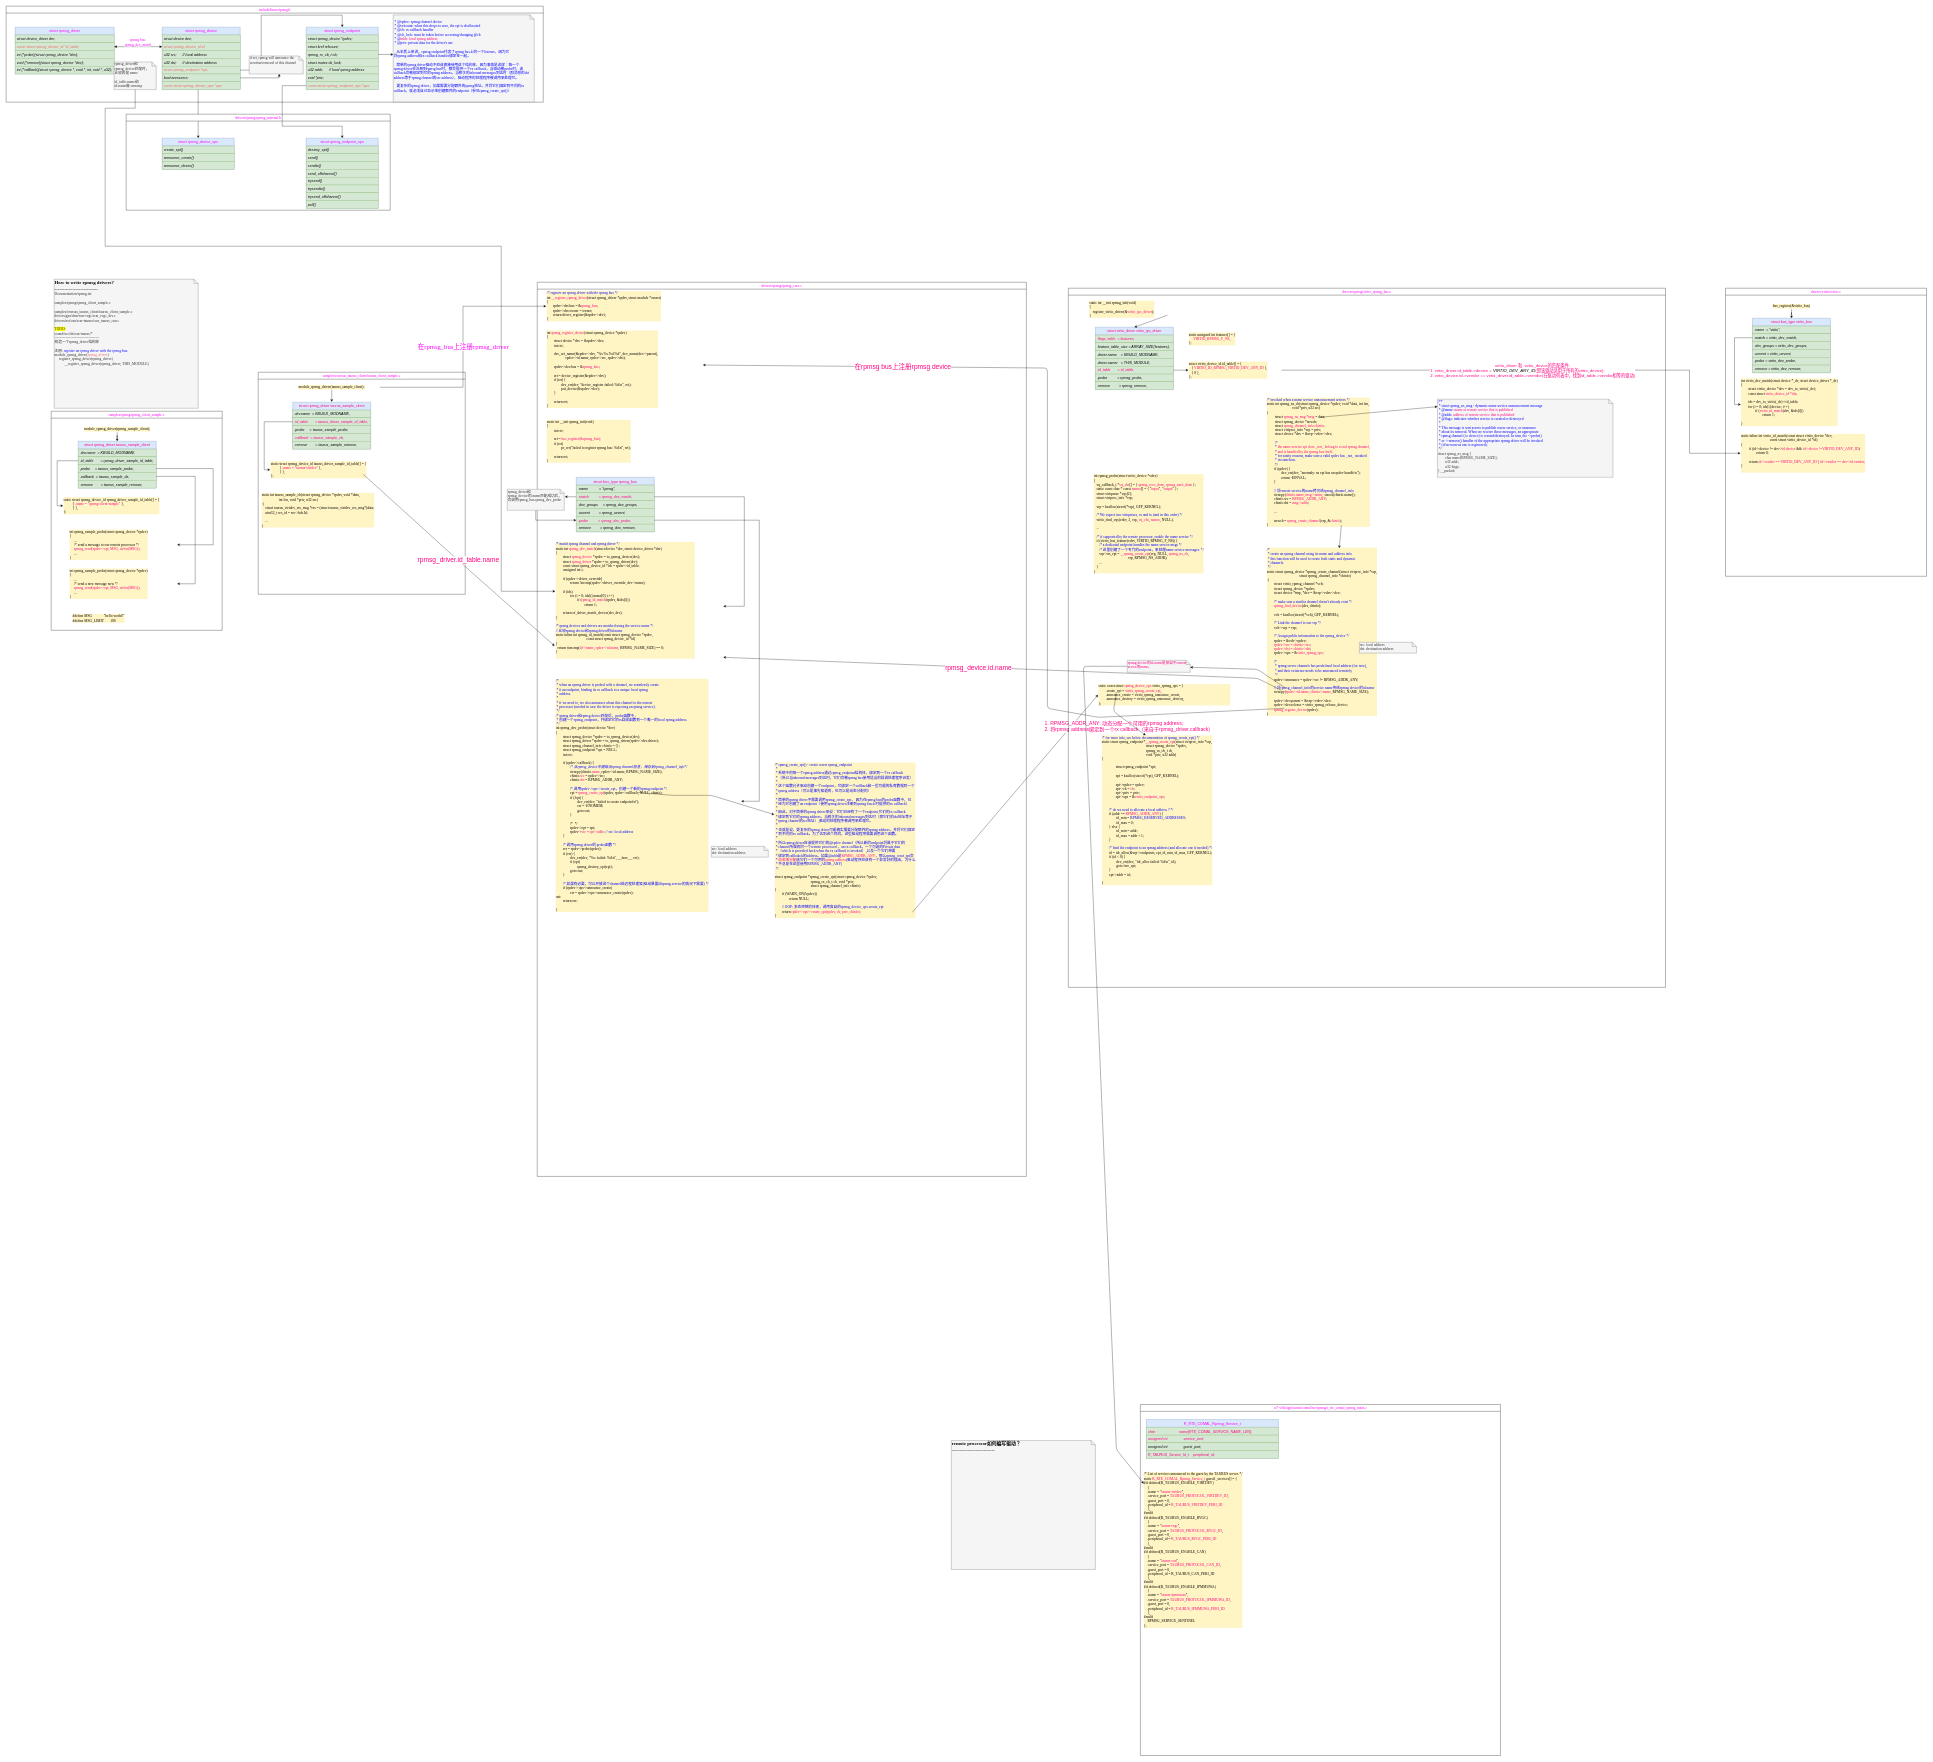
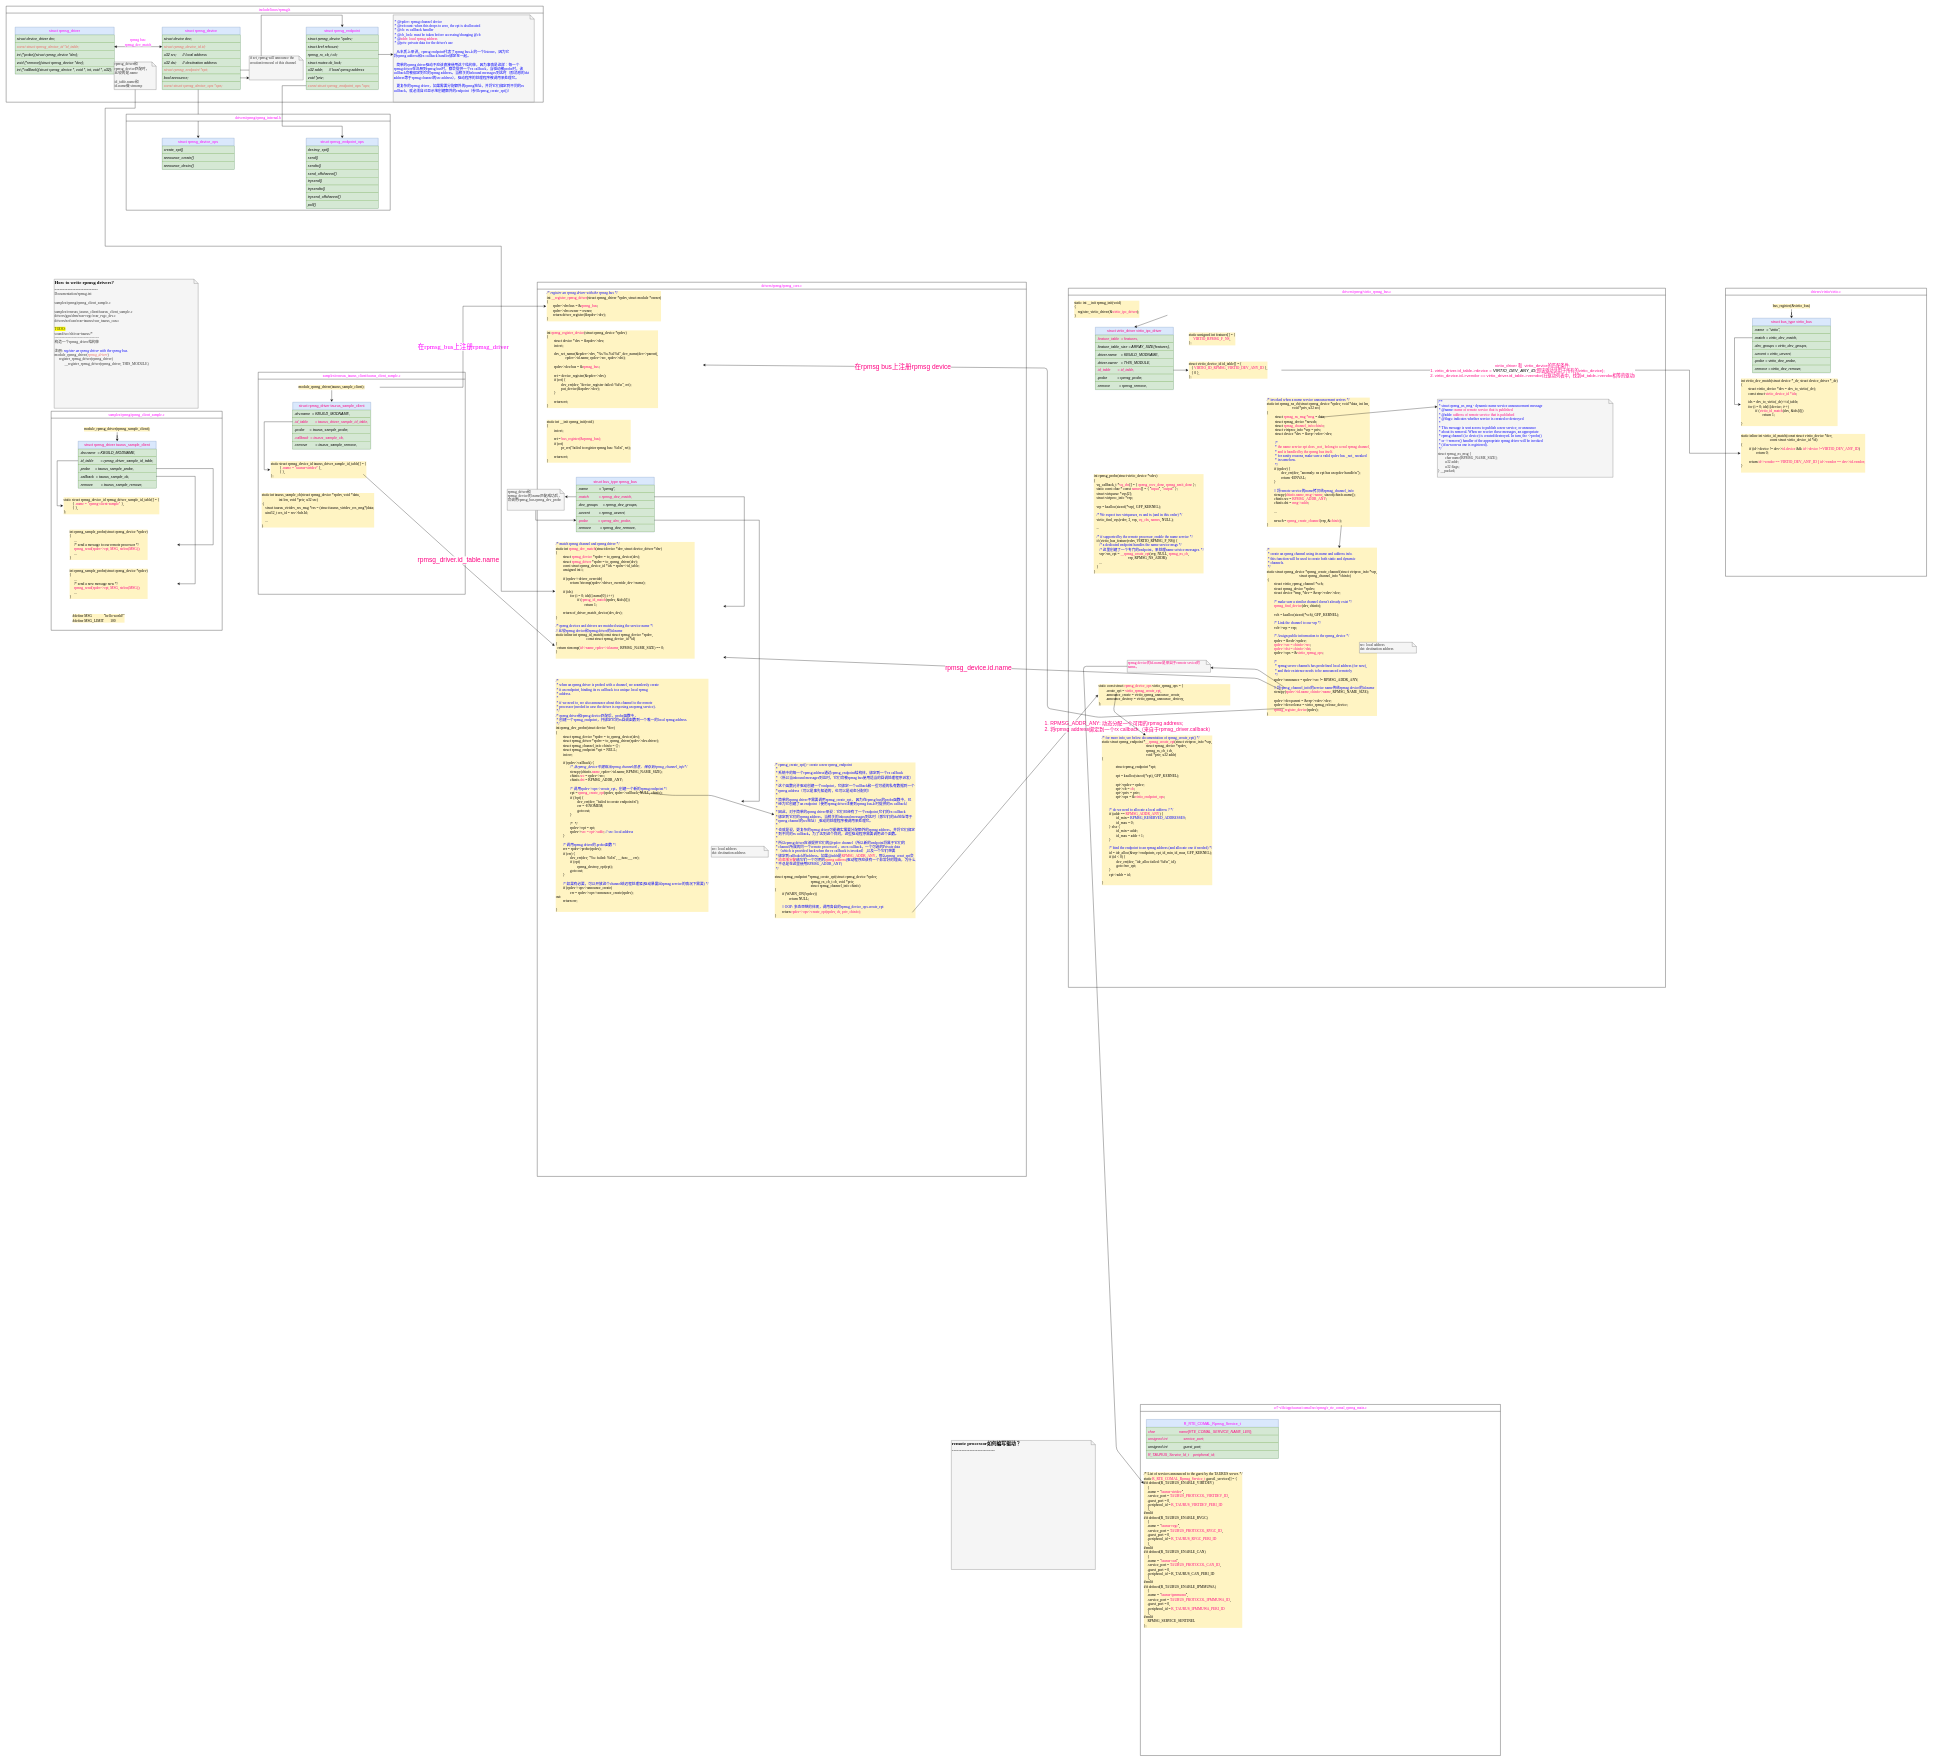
node "if set, rpmsg will announce the creation/removal of this channel": size 54x18 -> 54x24
node "static int __init rpmsg_init(void) { register_virtio_driver(&virtio_ipc_driver); }": moved (1142, 309) -> (1127, 309)
node ".flags_table = features,": label ".flags_table = features," -> ".feature_table = features,"
node "rpmsg device的id.name是来自于remote sevice的name。": size 63x12 -> 83x12
